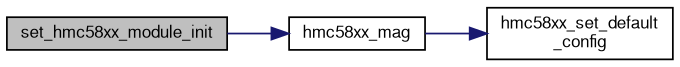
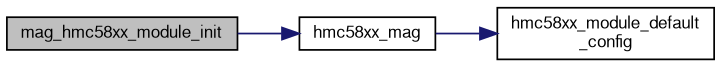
node "set_hmc58xx_module_init": label "set_hmc58xx_module_init" -> "mag_hmc58xx_module_init"
node "hmc58xx_set_default _config": label "hmc58xx_set_default _config" -> "hmc58xx_module_default _config"
